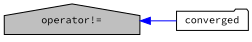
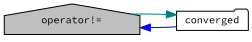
edge "operator!=" -> "converged": added
